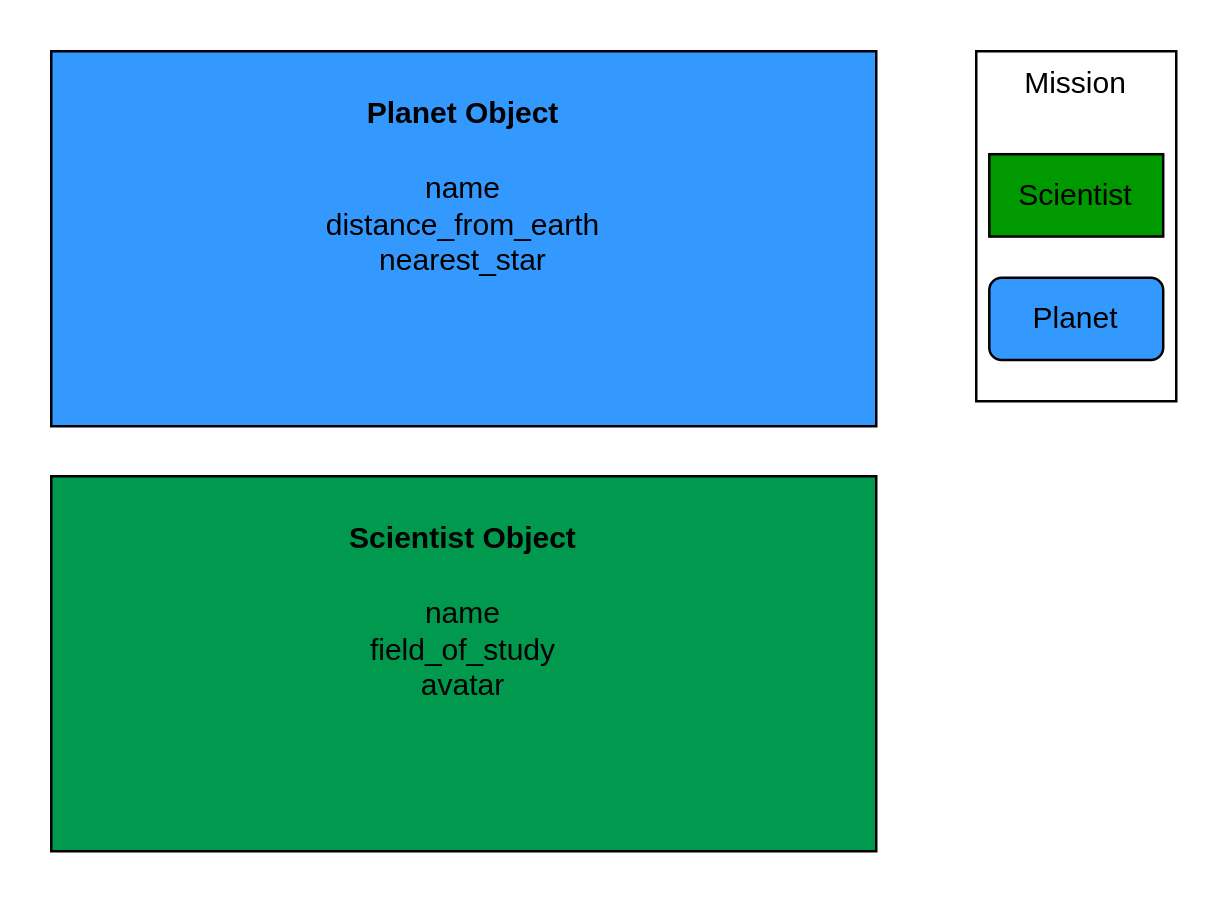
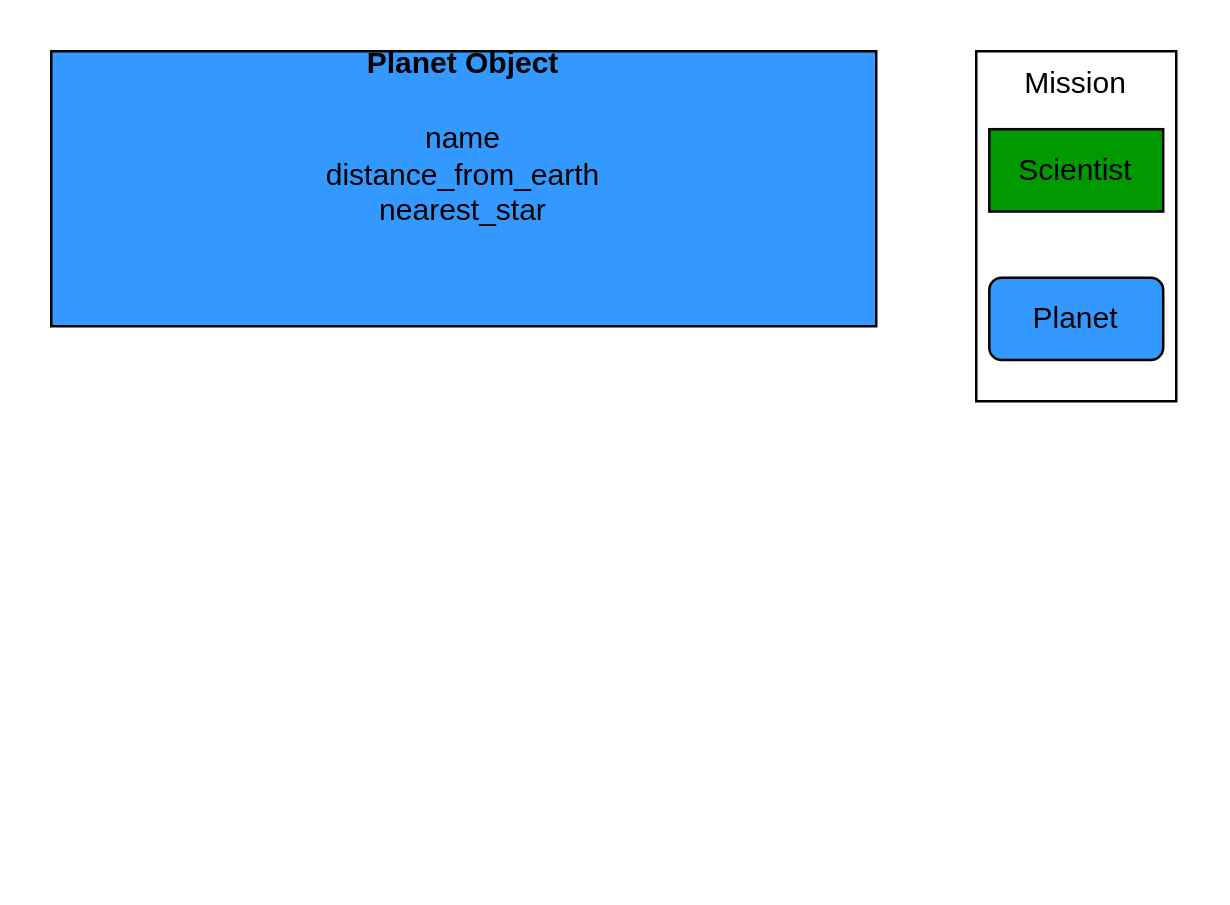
node "Scientist": moved (1076, 195) -> (1076, 170)
node "Planet Objectname distance_from_earth nearest_star": size 825x375 -> 825x275
node "Scientist Object name field_of_study avatar": removed
